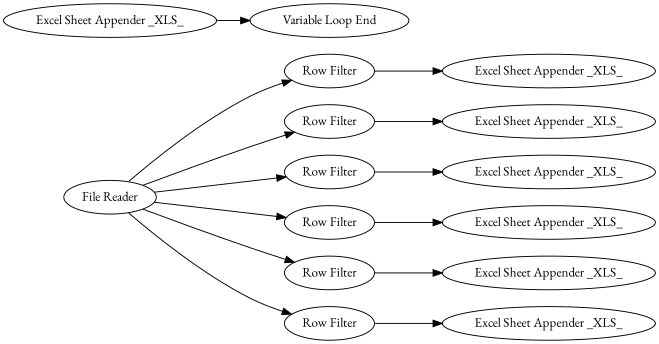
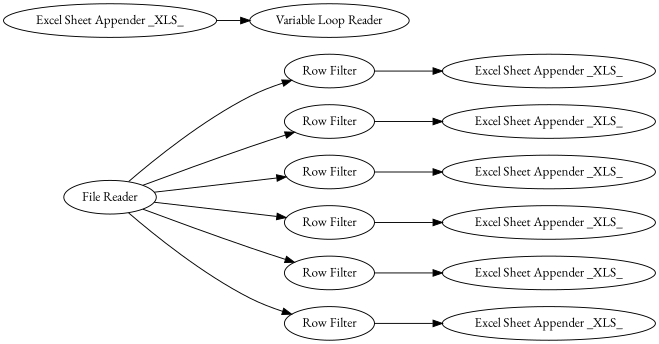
node "Variable Loop End": label "Variable Loop End" -> "Variable Loop Reader"
